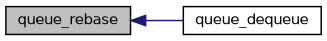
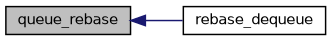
node "queue_dequeue": label "queue_dequeue" -> "rebase_dequeue"
